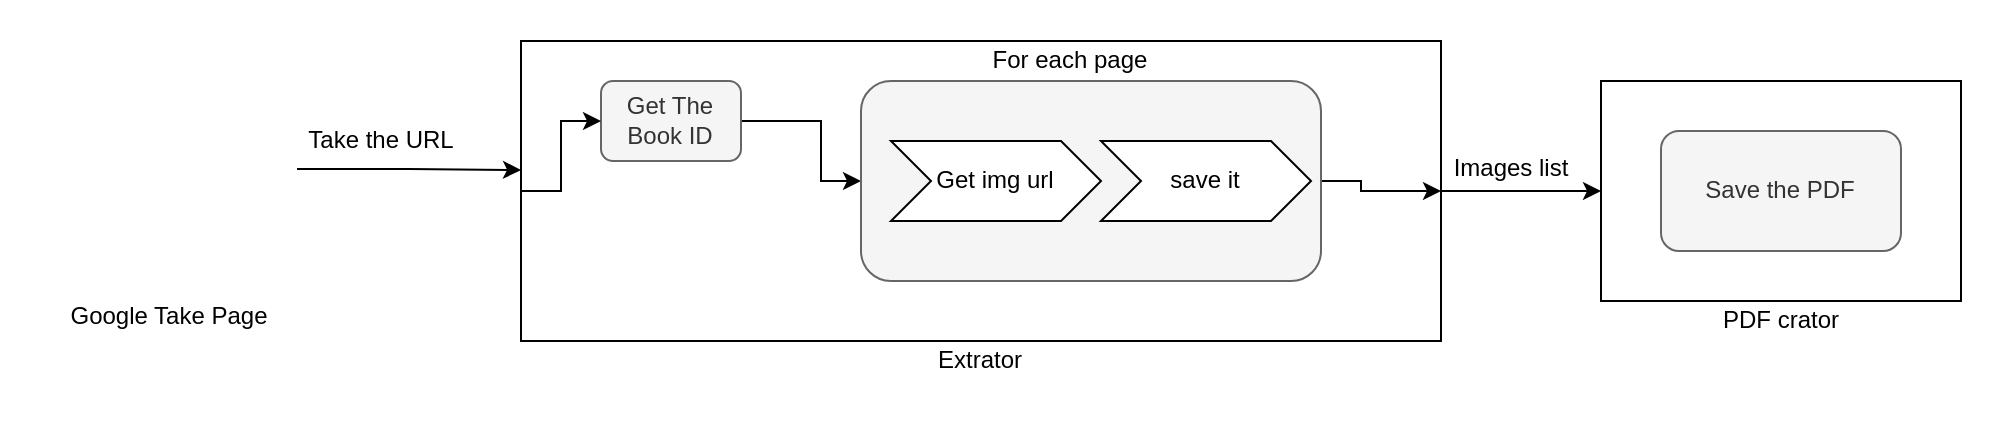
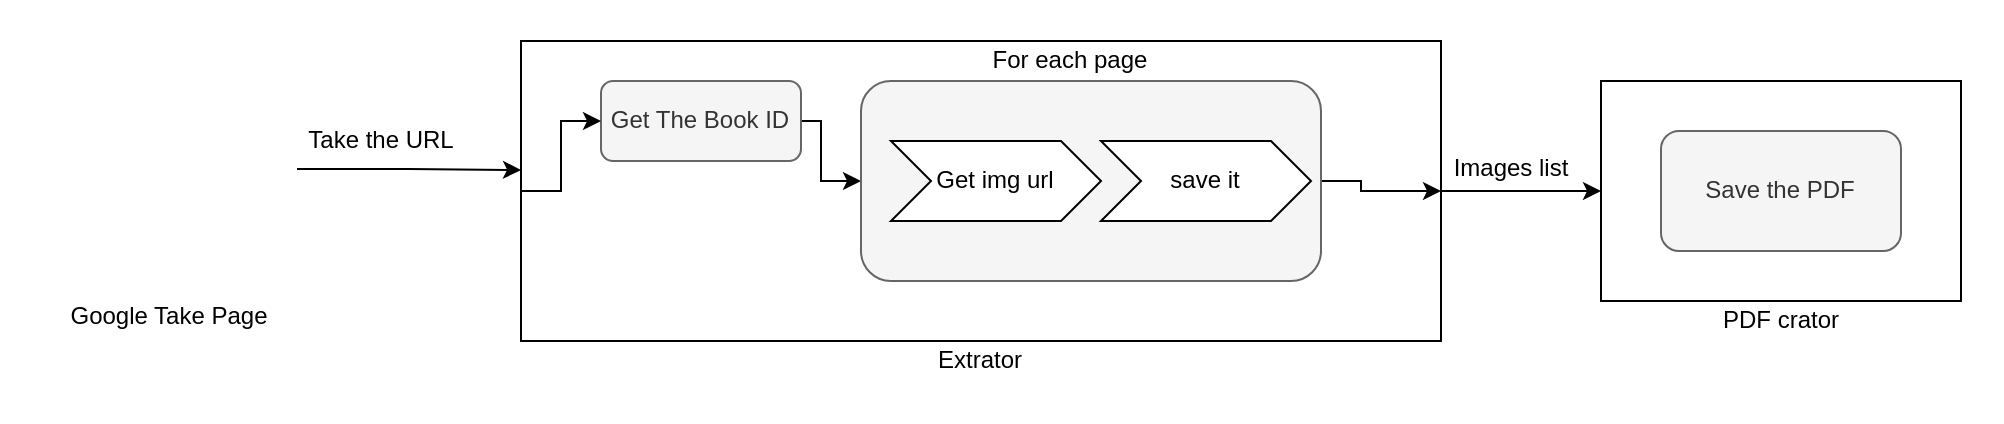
node "Get The Book ID": size 140x80 -> 200x80
